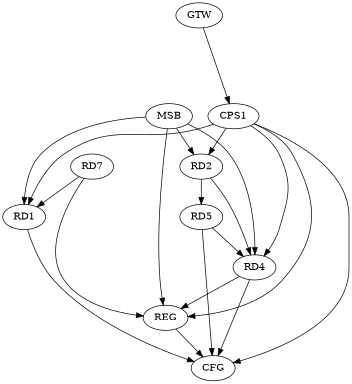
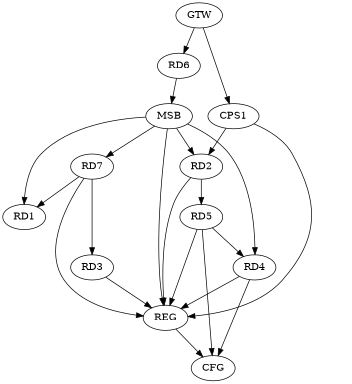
node "RD6": added
edge "CPS1" -> "RD1": removed
edge "MSB" -> "RD7": added
edge "CPS1" -> "RD4": removed
edge "RD2" -> "RD4": now "RD2" -> "REG"
edge "CPS1" -> "CFG": removed
edge "RD5" -> "REG": added
node "RD3": added
edge "RD1" -> "CFG": removed
